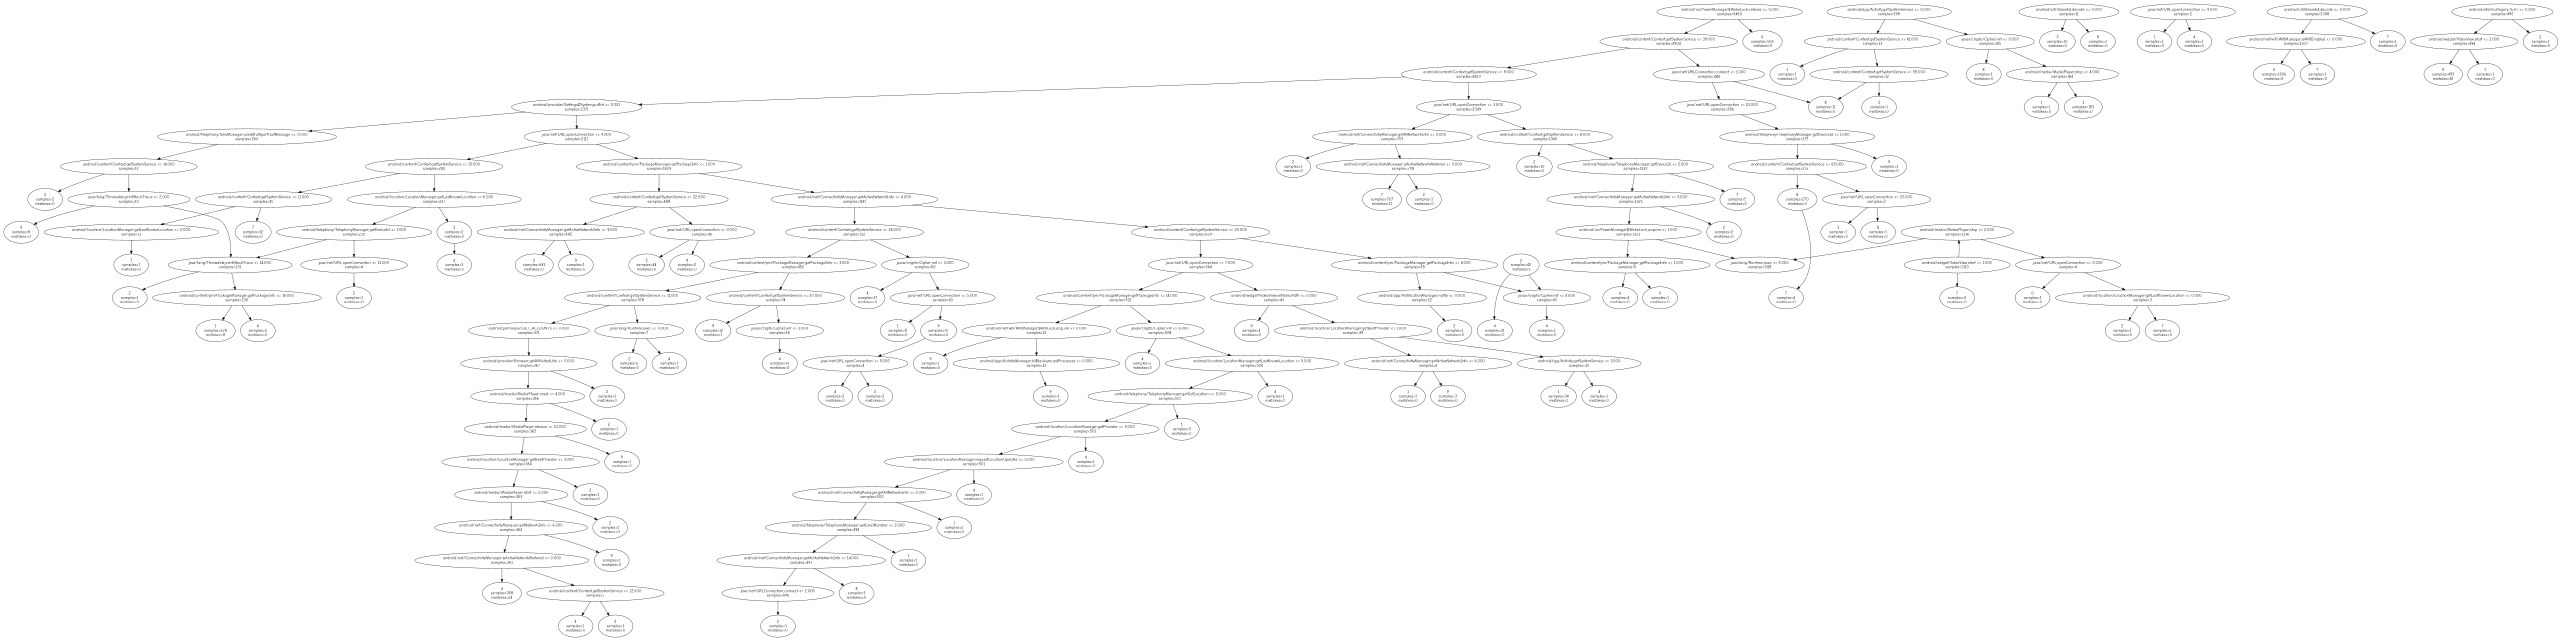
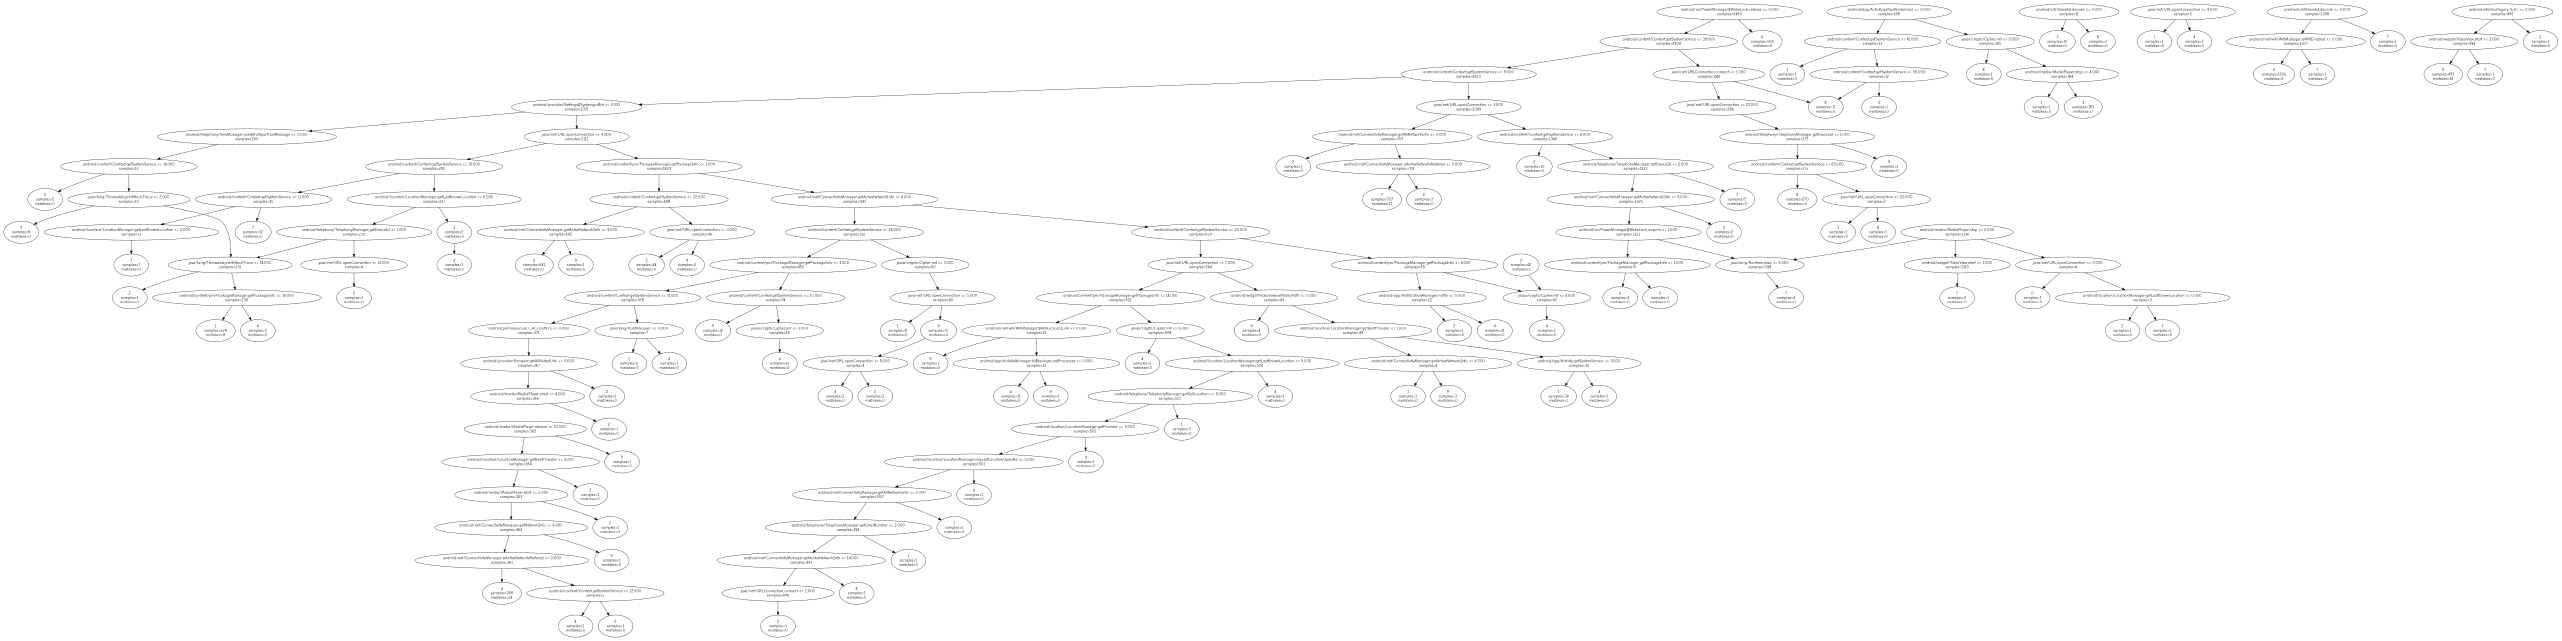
edge "8 samples=270 mistakes=3" -> "7 samples=4 mistakes=0": now "java/lang/Runtime;exec <= 5.000 samples=1318" -> "7 samples=4 mistakes=0"
edge "android/widget/VideoView;start <= 1.000 samples=1310" -> "android/media/MediaPlayer;stop <= 2.000 samples=1314": reversed
edge "2 samples=42 mistakes=1" -> "4 samples=21 mistakes=0": now "android/app/NotificationManager;notify <= 0.000 samples=22" -> "4 samples=21 mistakes=0"
node "4 samples=17 mistakes=0": removed
node "4 samples=11 mistakes=0": added
edge "android/media/MediaPlayer;reset <= 4.000 samples=366" -> "android/media/MediaPlayer;release <= 10.000 samples=365": removed
